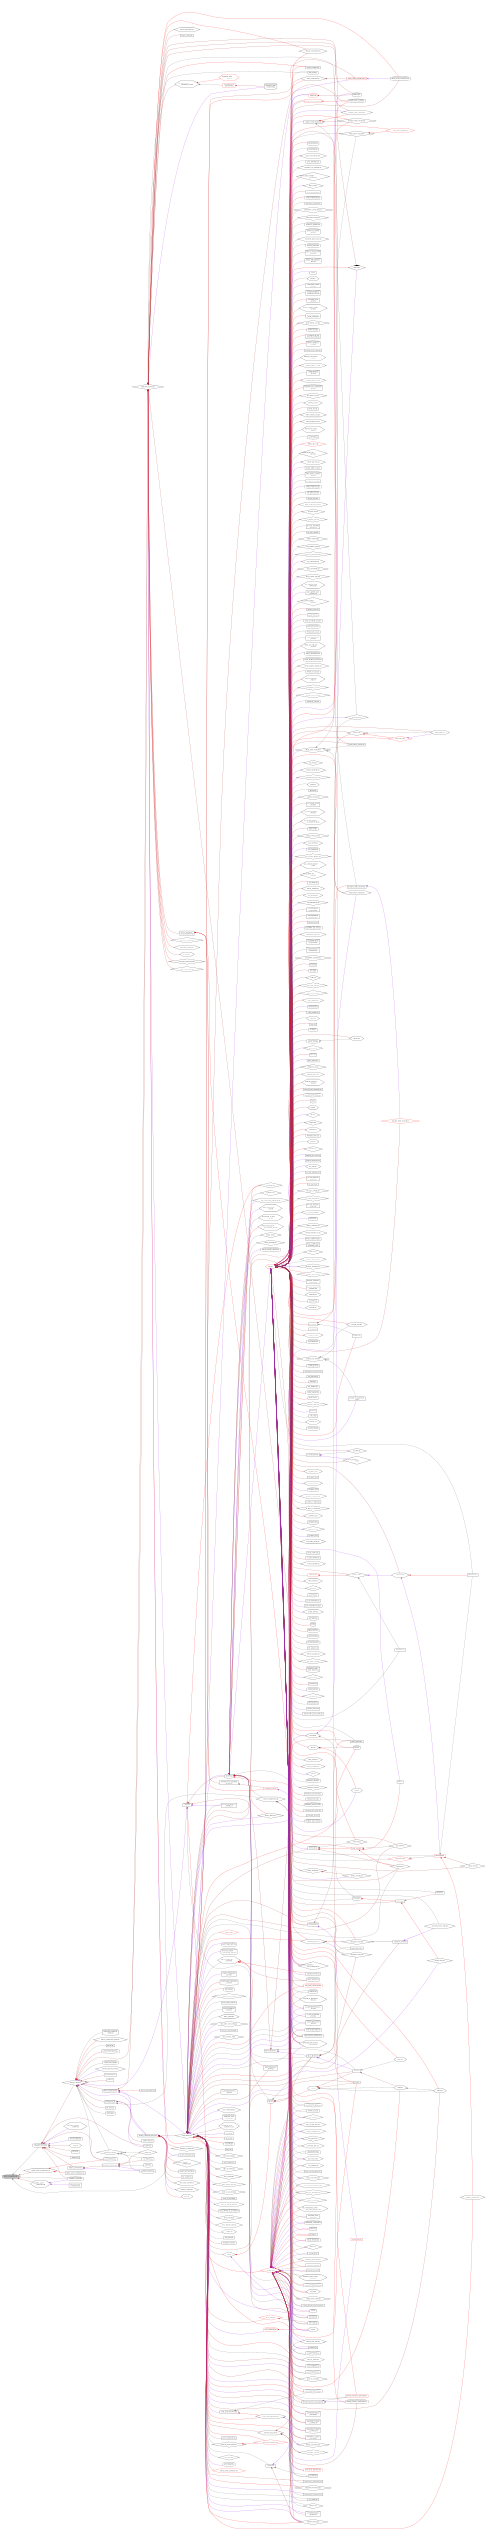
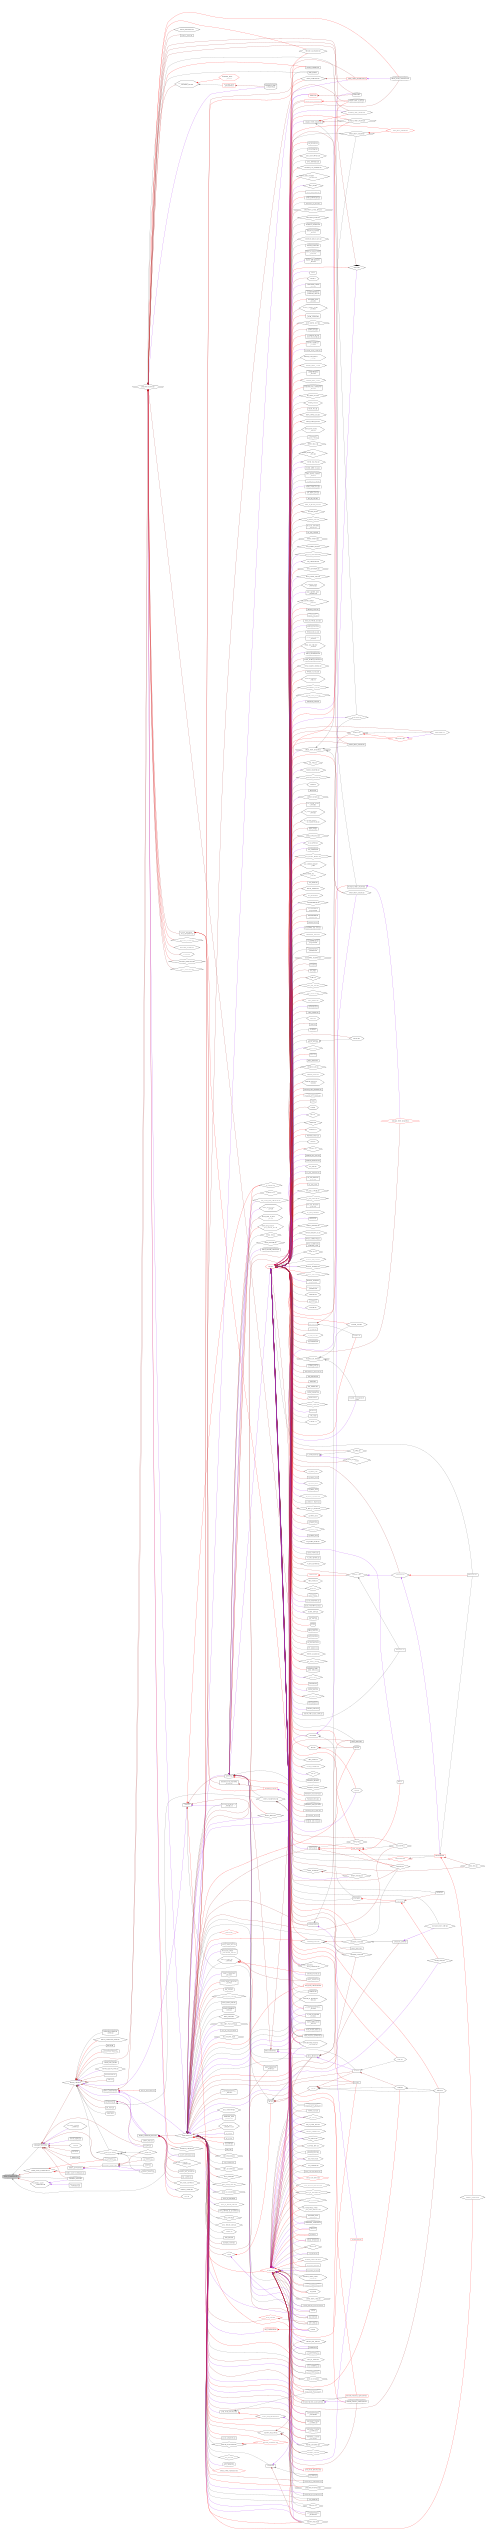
node "lifetime_588_1.cpp": color red -> black
node "partition_copy.cpp": removed
node "sort_by_key_demo.cpp": color black -> red
